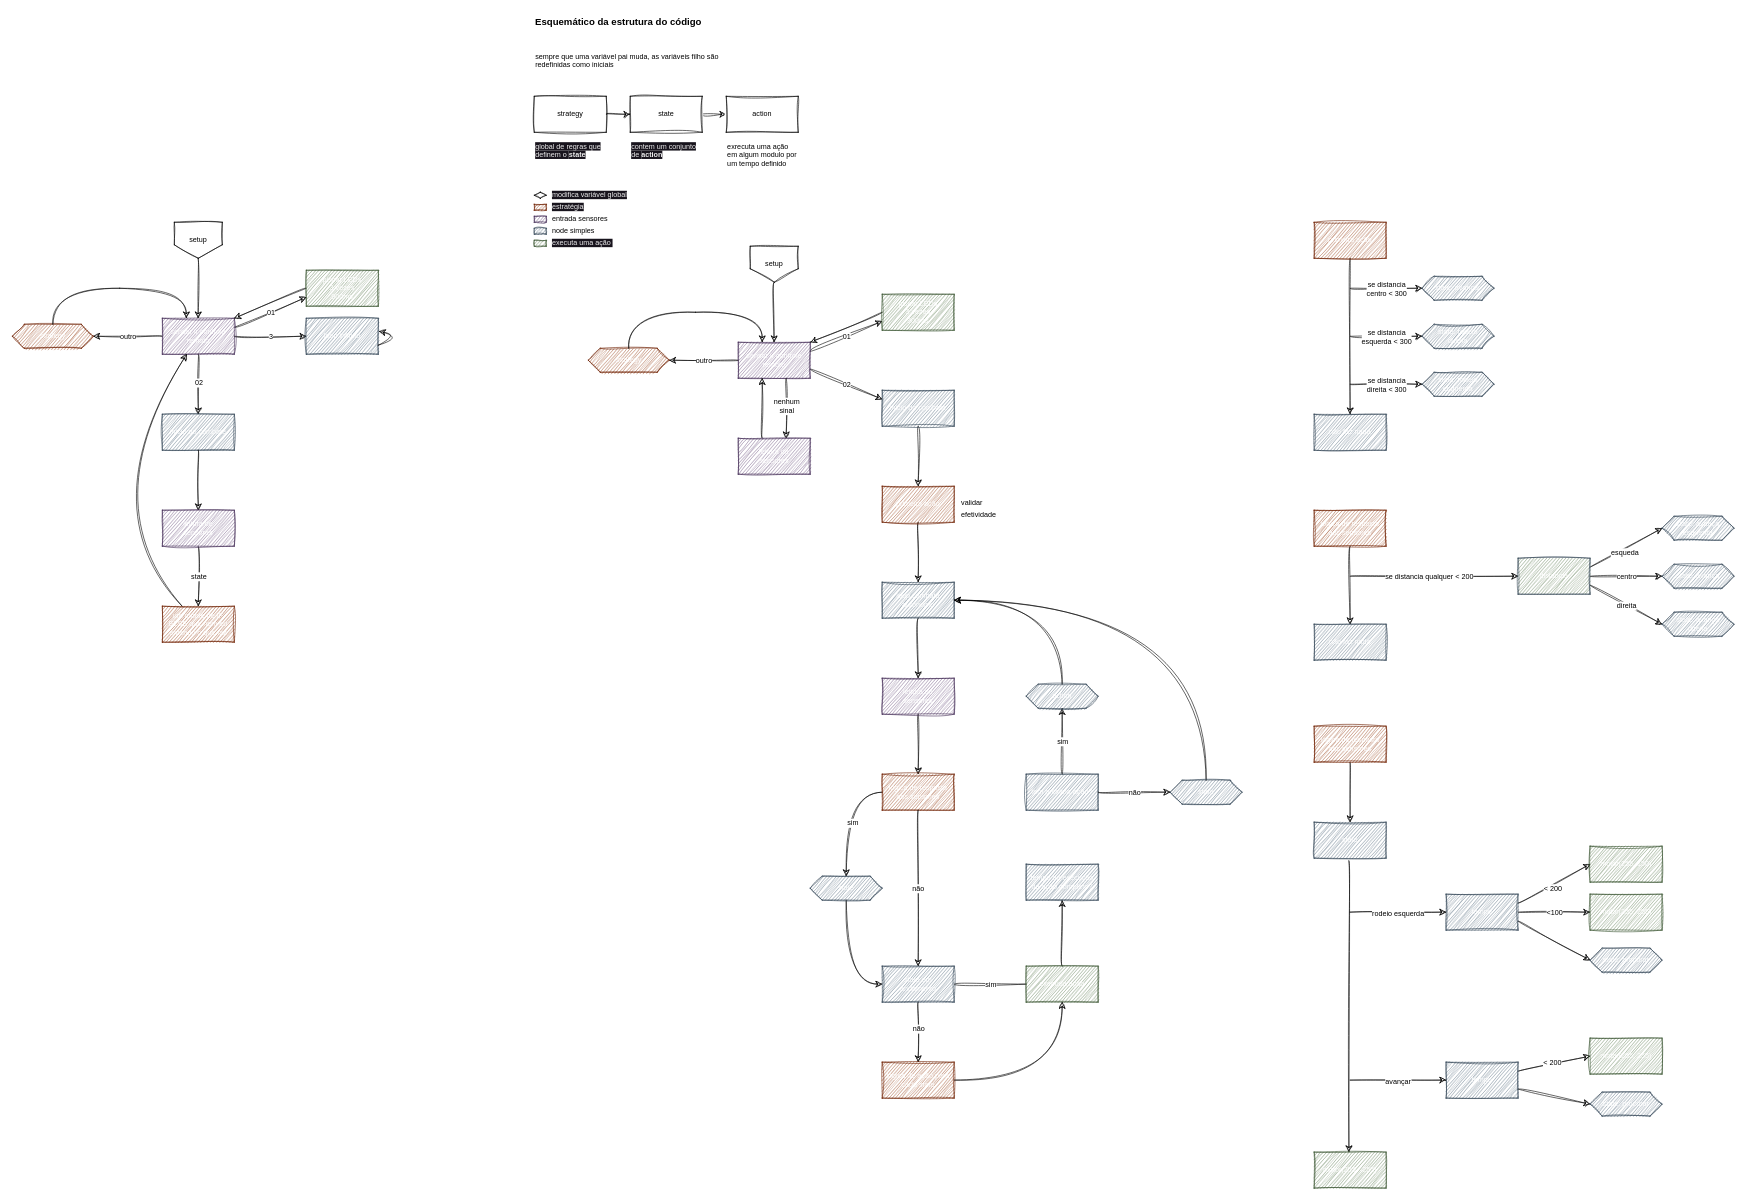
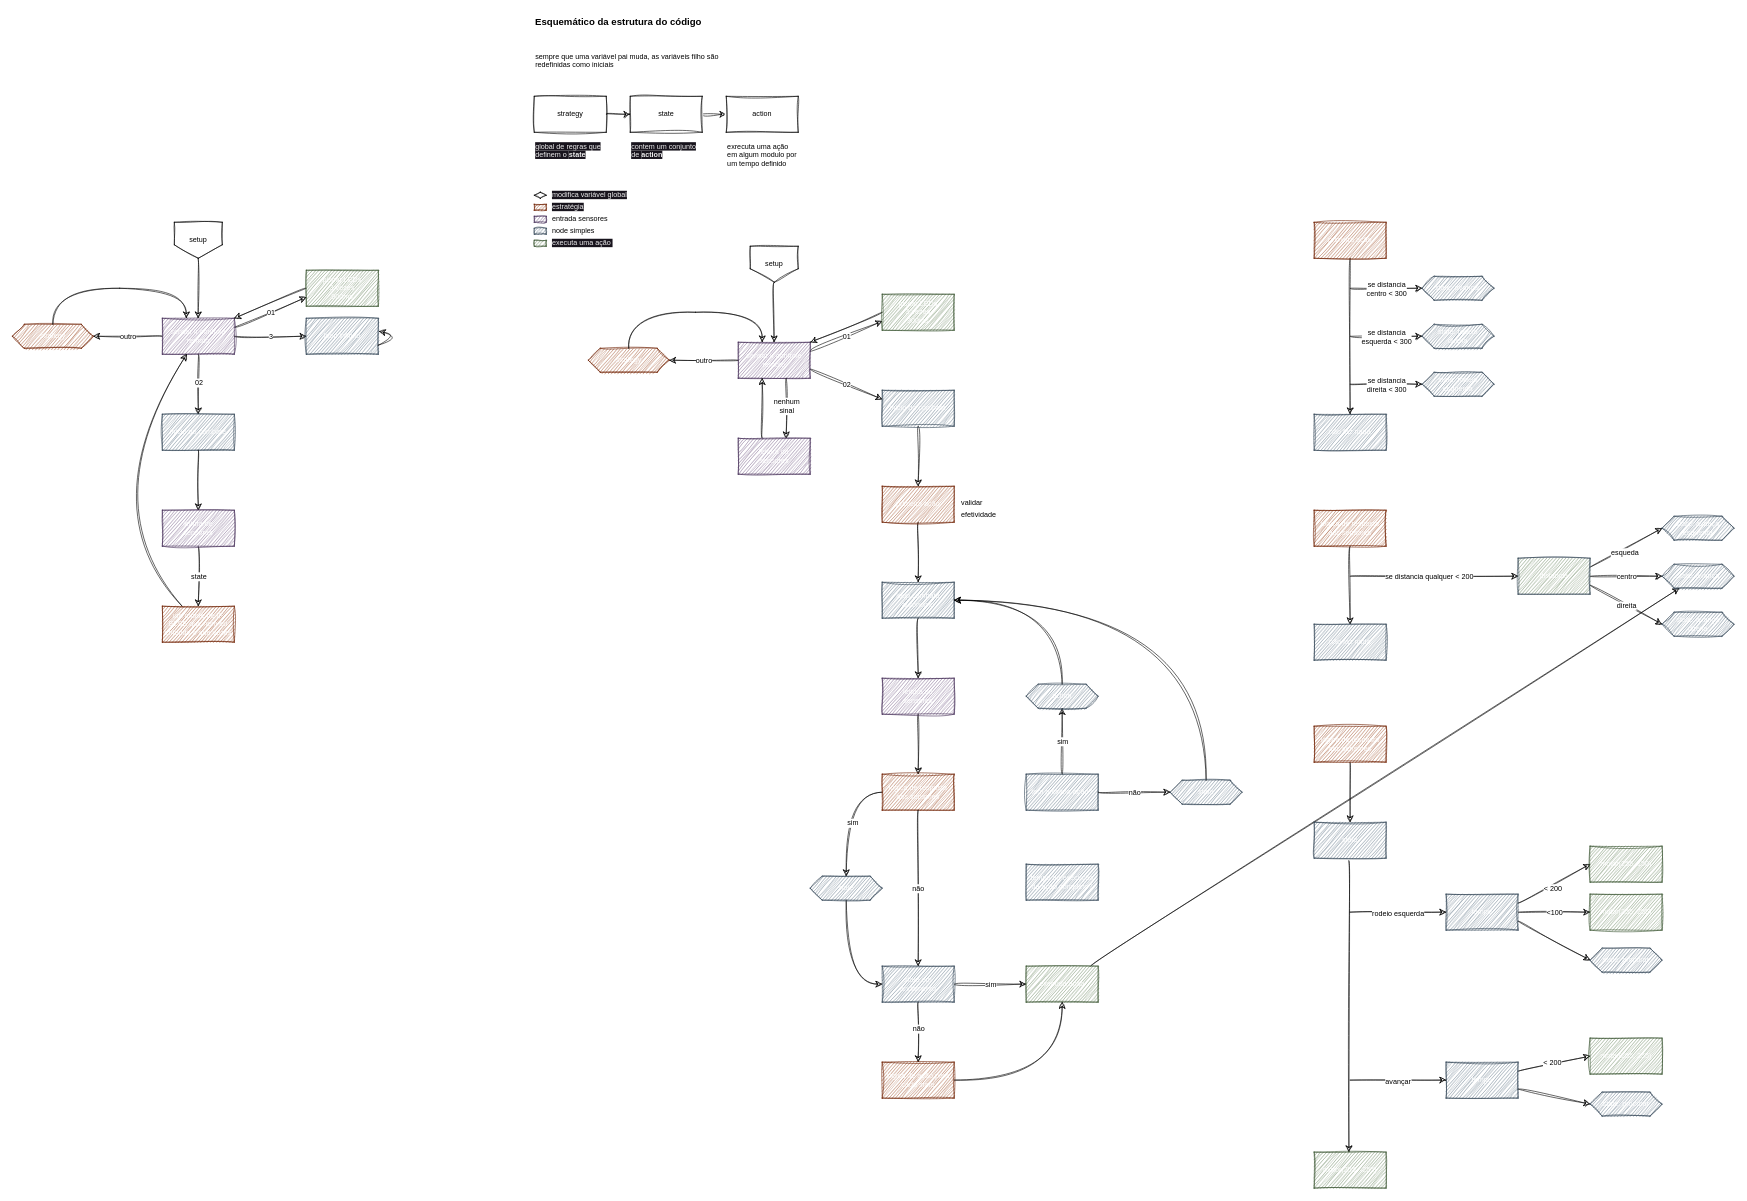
node "um monte de IF ELSE que nem eu entendo o que faz": label "um monte de IF ELSE que nem eu entendo o que faz" -> "um monte de IF ELSE que nem eu entendo o que vezes"
edge "execuda ação" -> "tempo de execução da ação completo?": now "execuda ação" -> "state: avança"
edge "state em andamento" -- "execuda ação": arrowhead none -> classic
